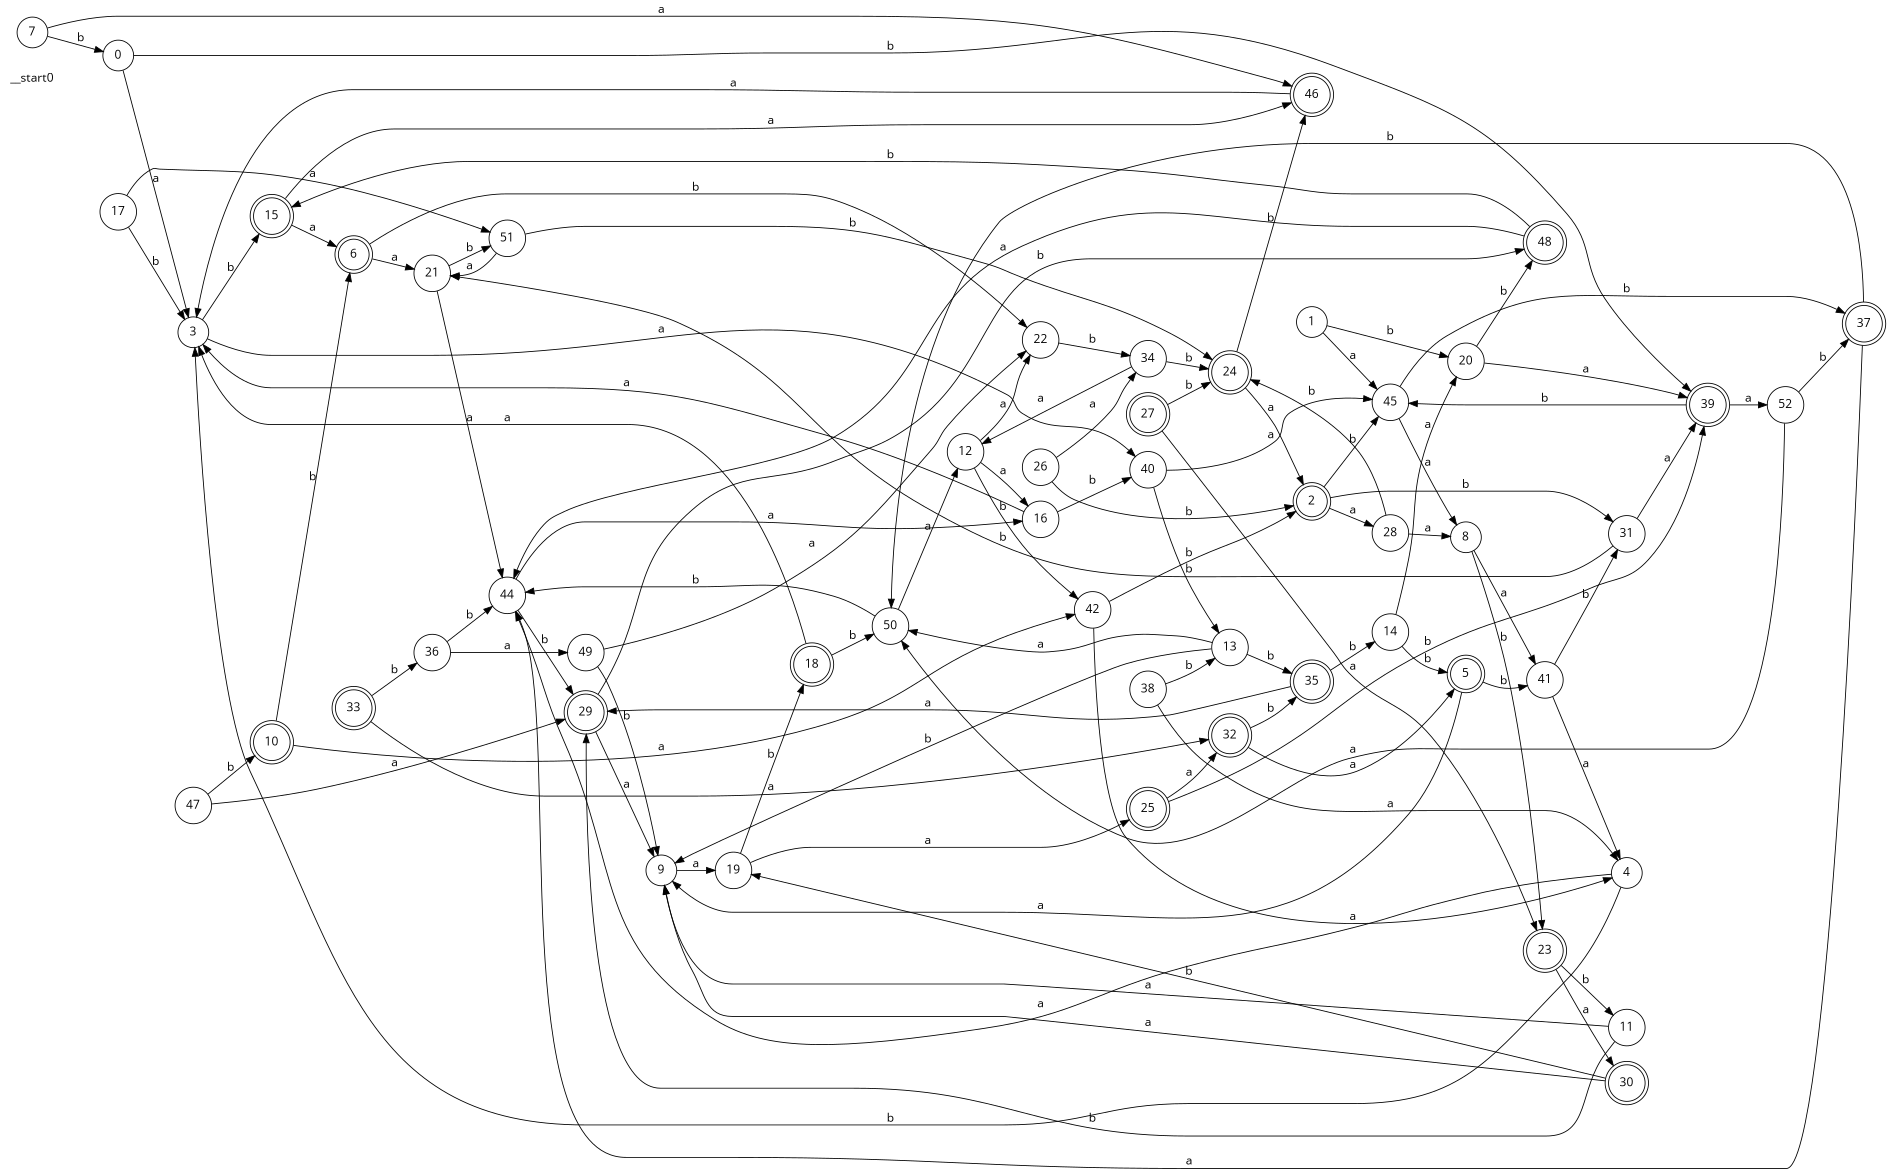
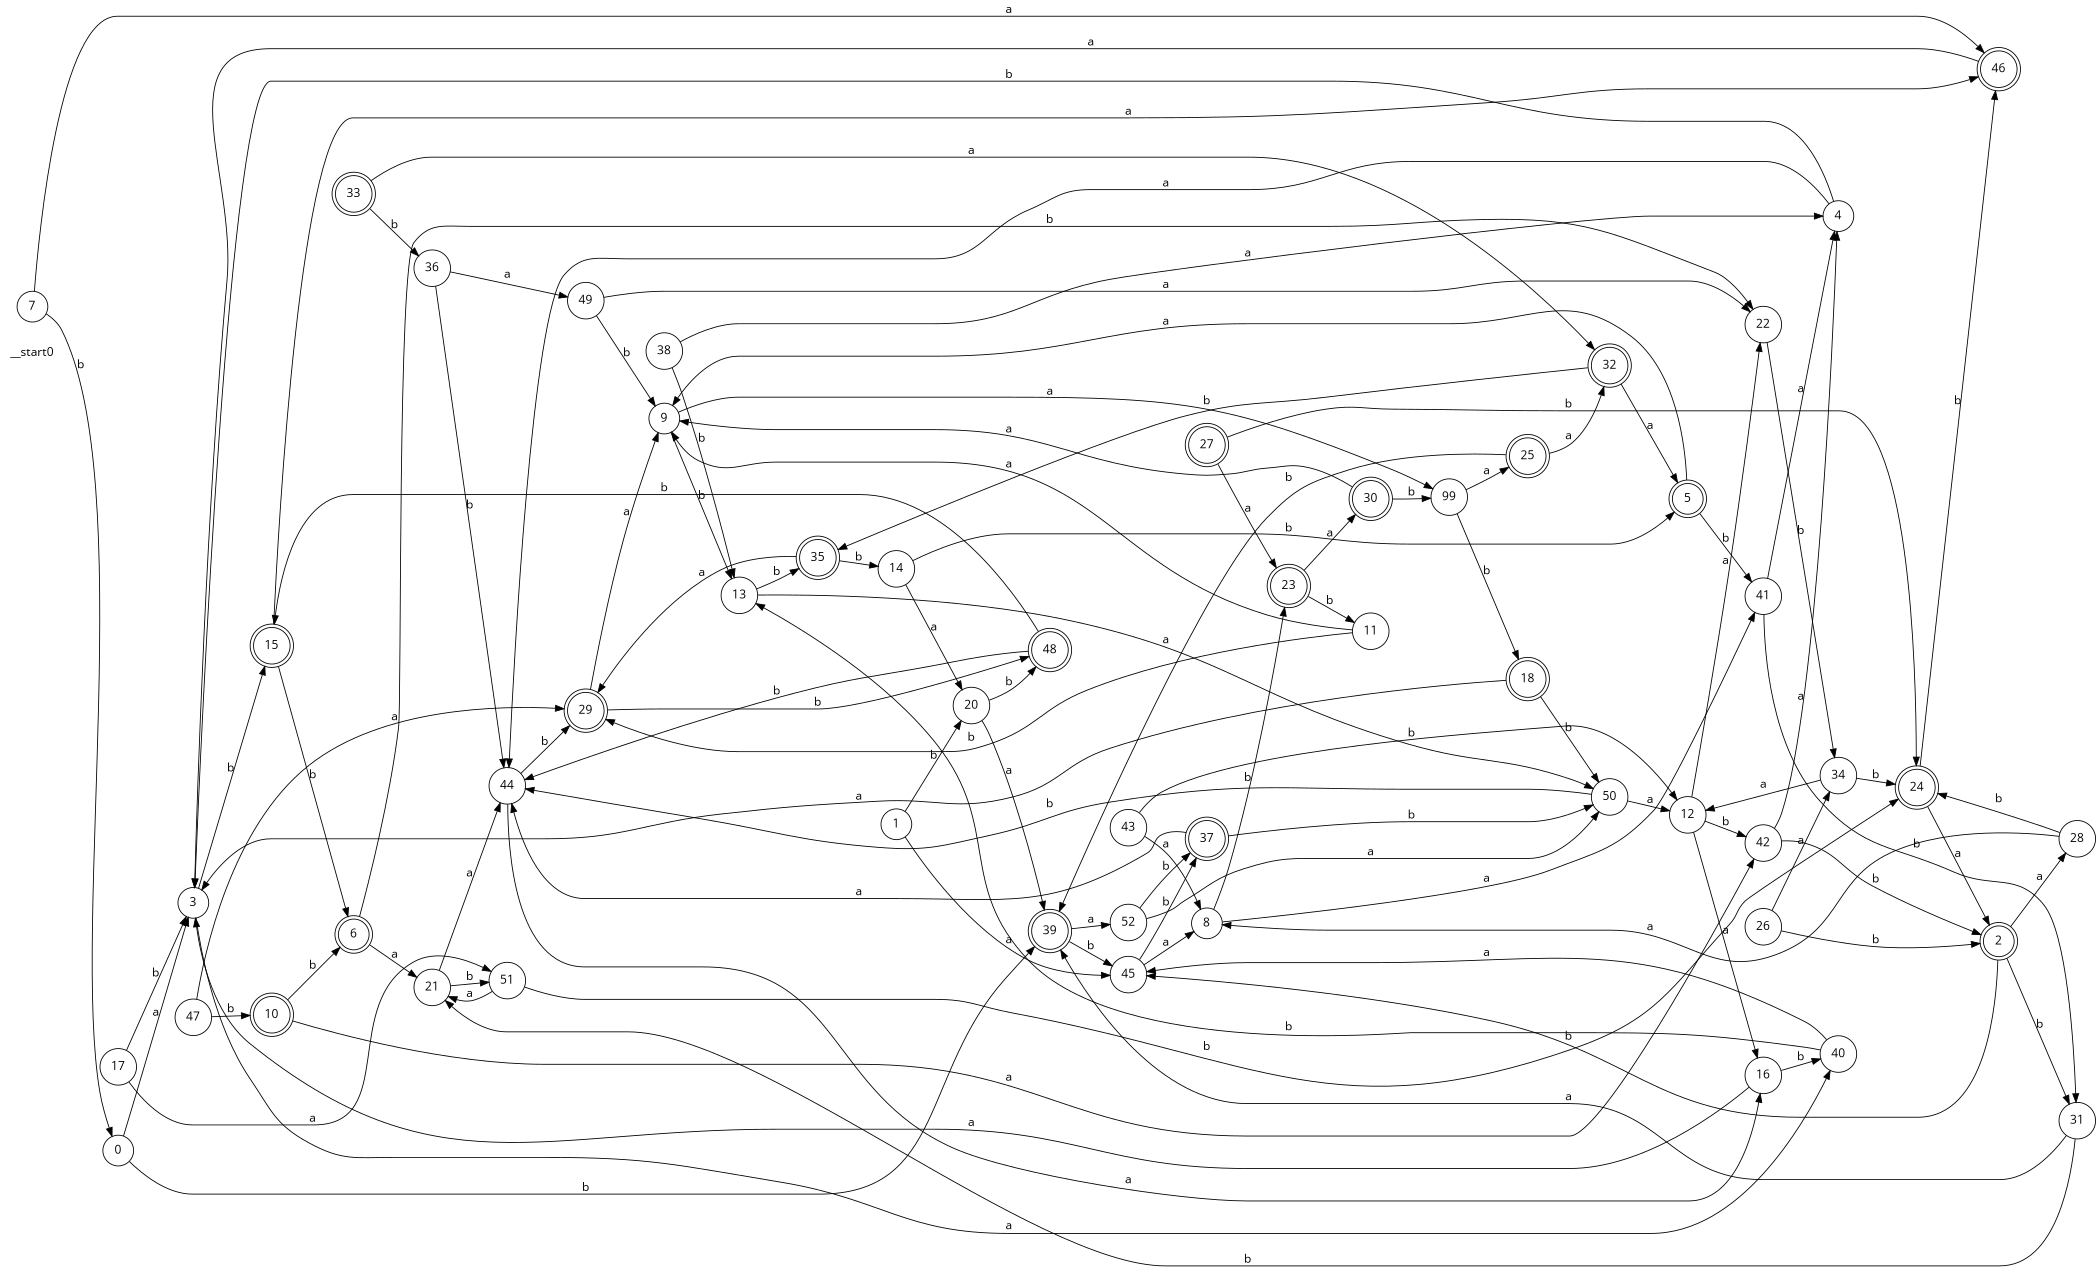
edge "15" -> "6": label "a" -> "b"
edge "48" -> "44": label "a" -> "b"
edge "13" -> "9": reversed
node "43": added
node "19": label "19" -> "99"
